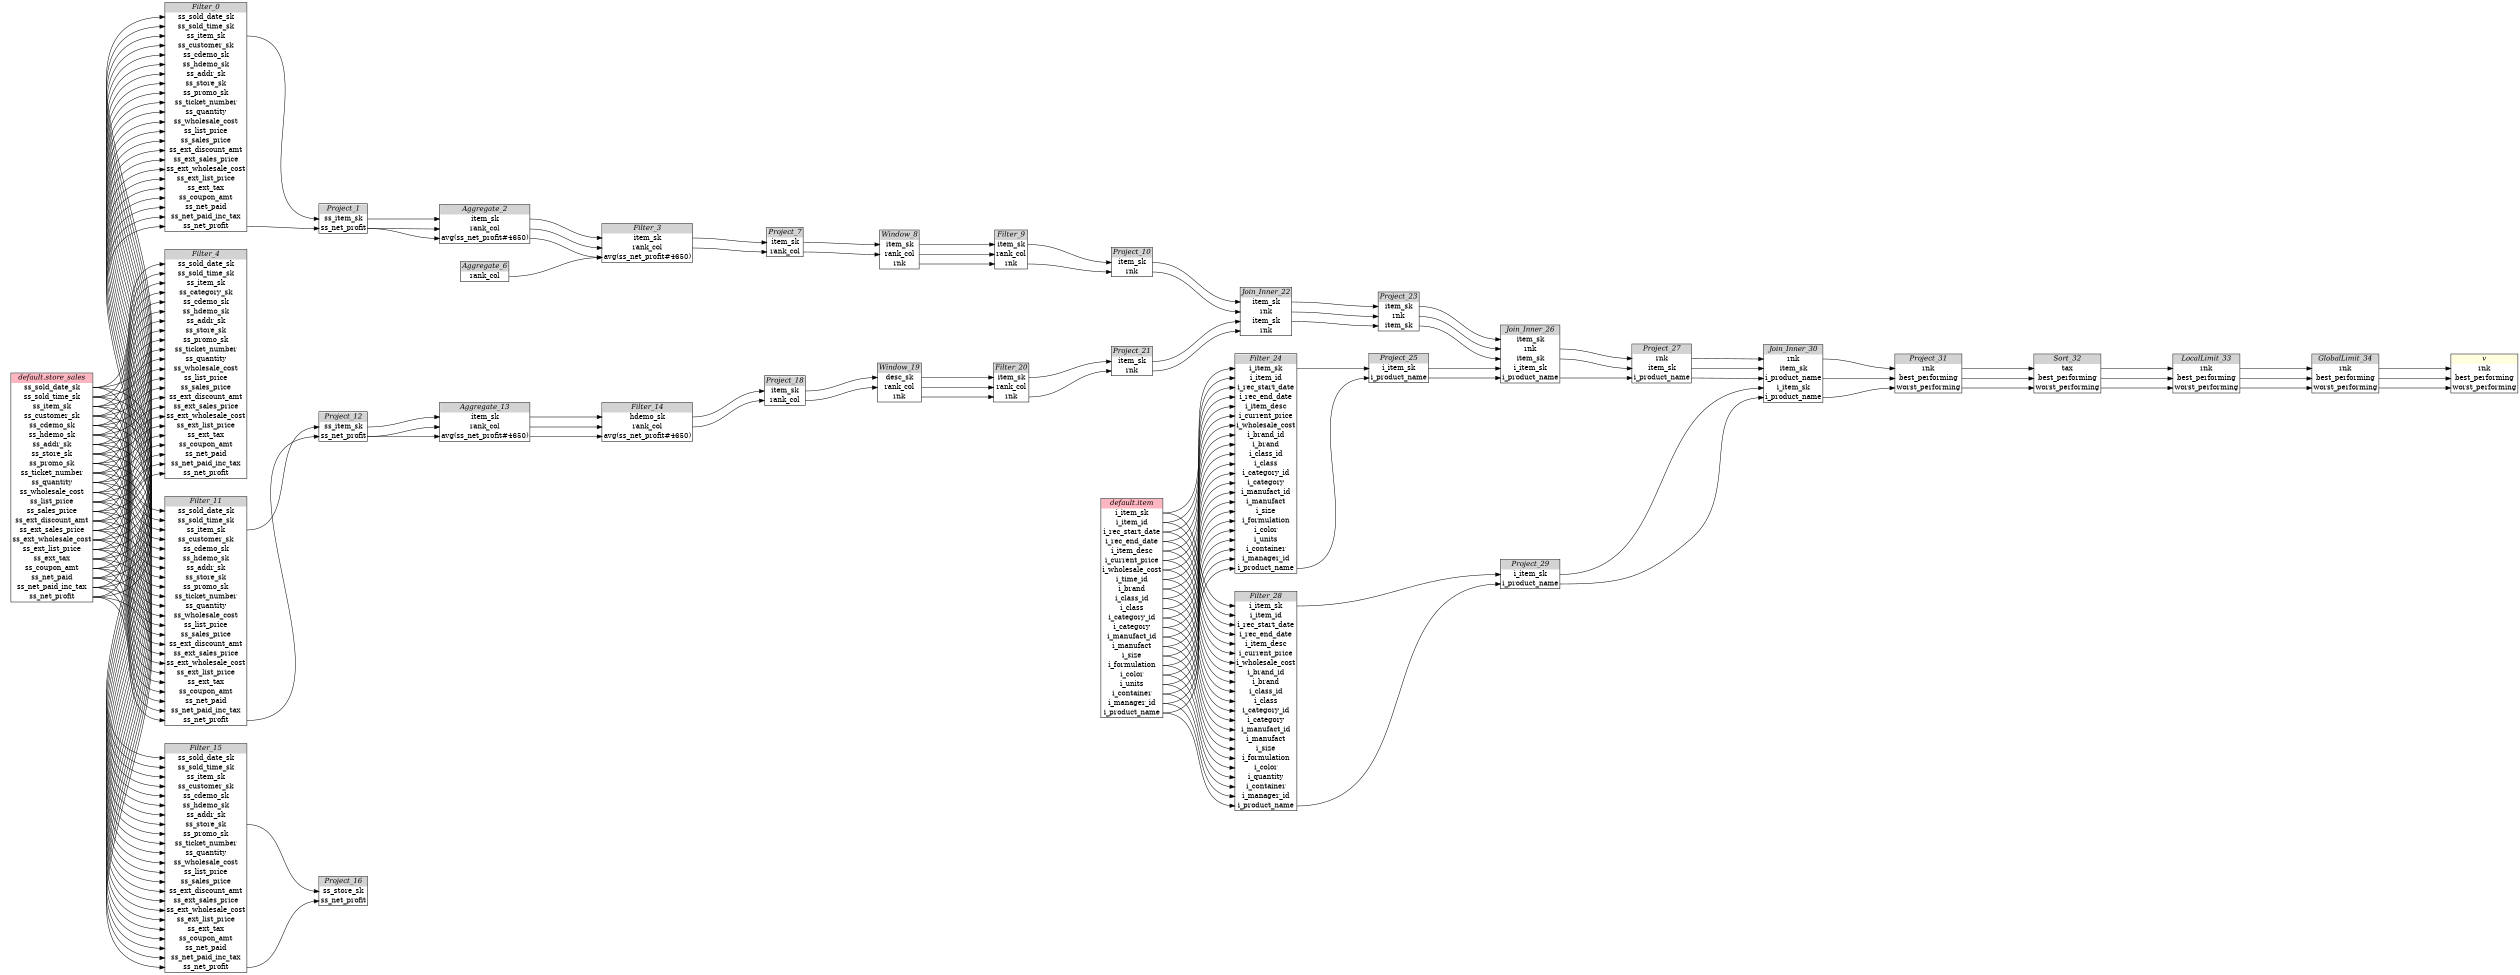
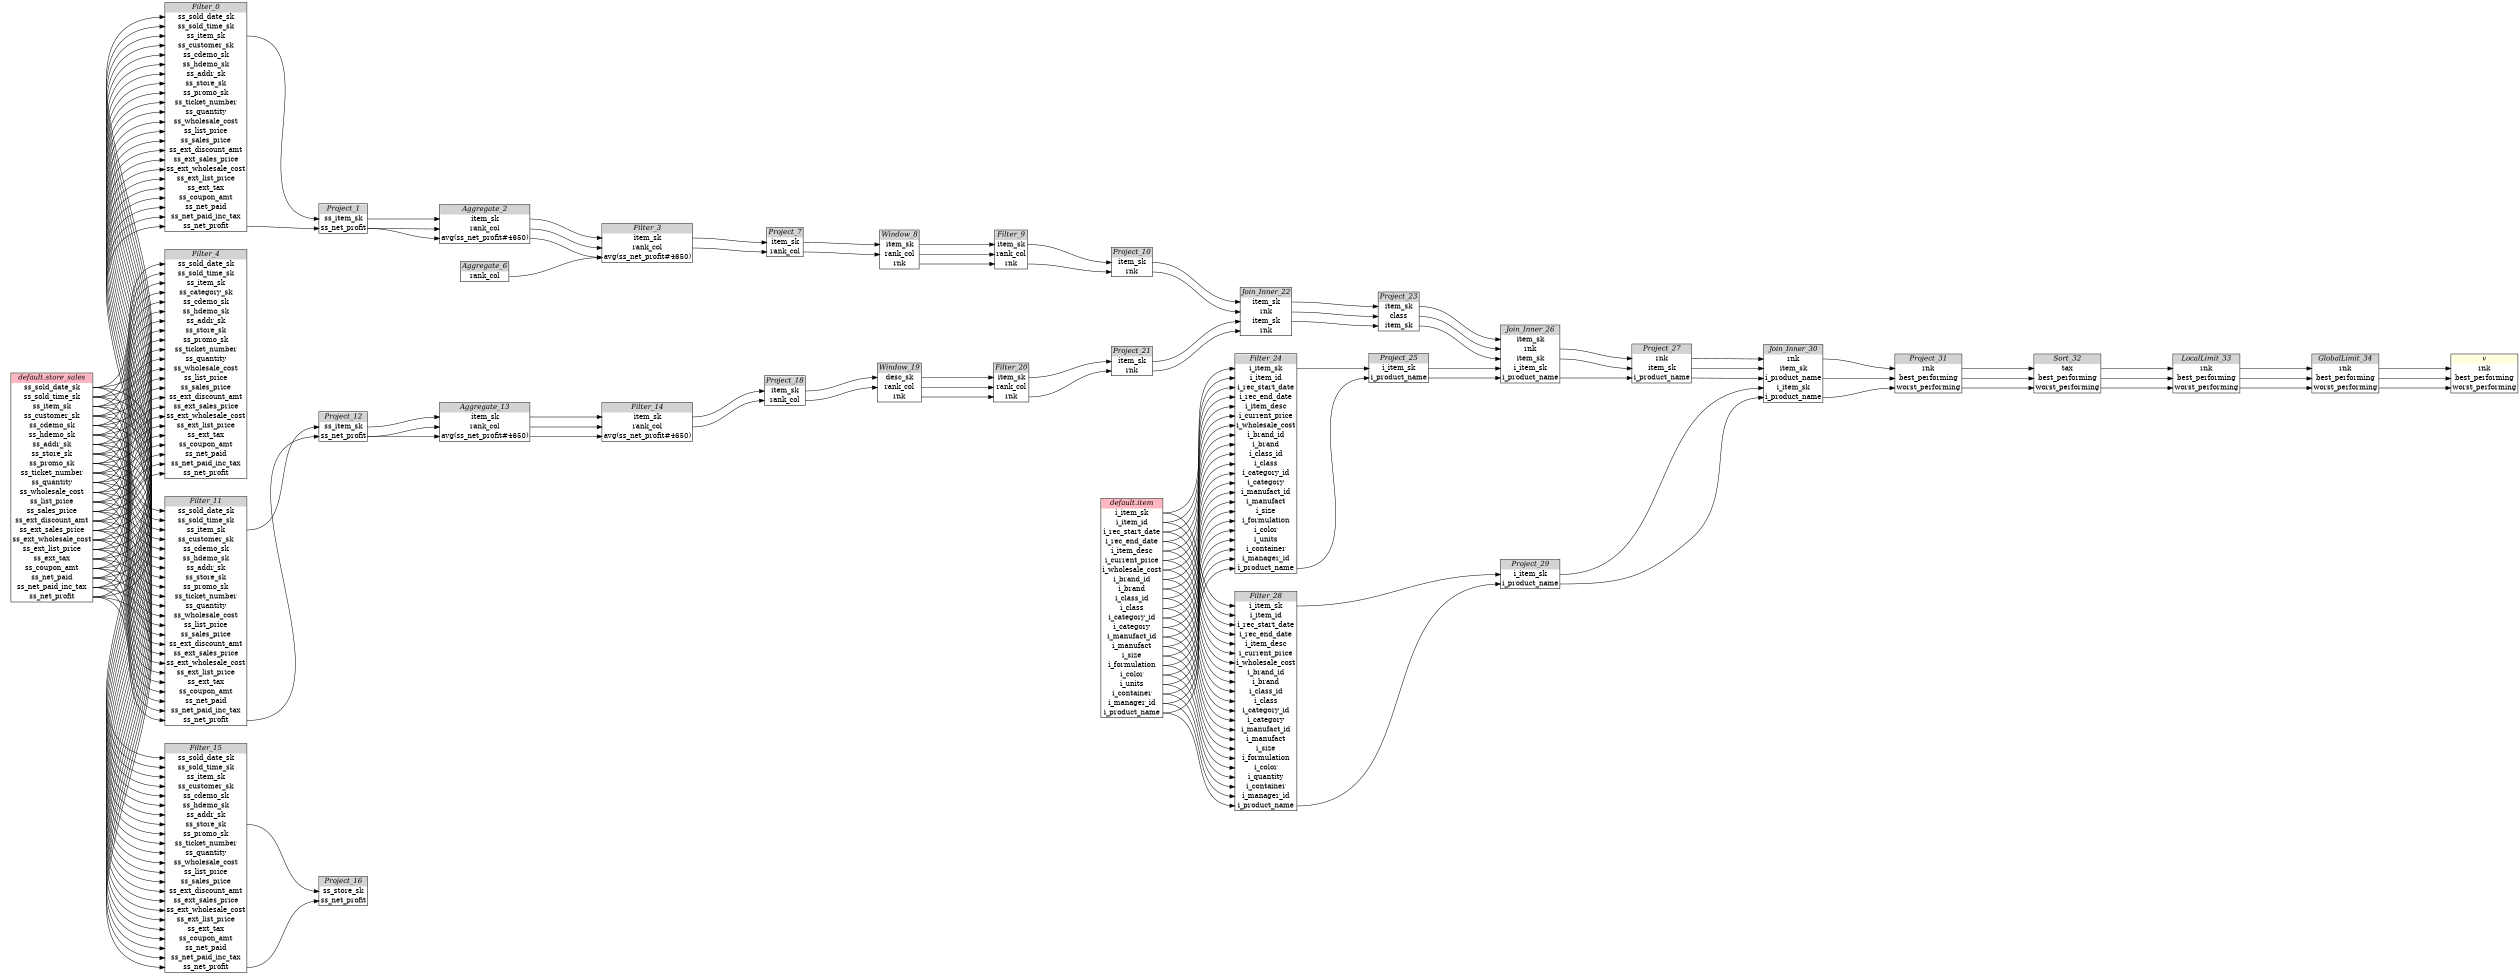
node "Project_23": text "rnk" -> "class"
node "Filter_14": text "hdemo_sk" -> "item_sk"
node "default.item": text "i_time_id" -> "i_brand_id"
